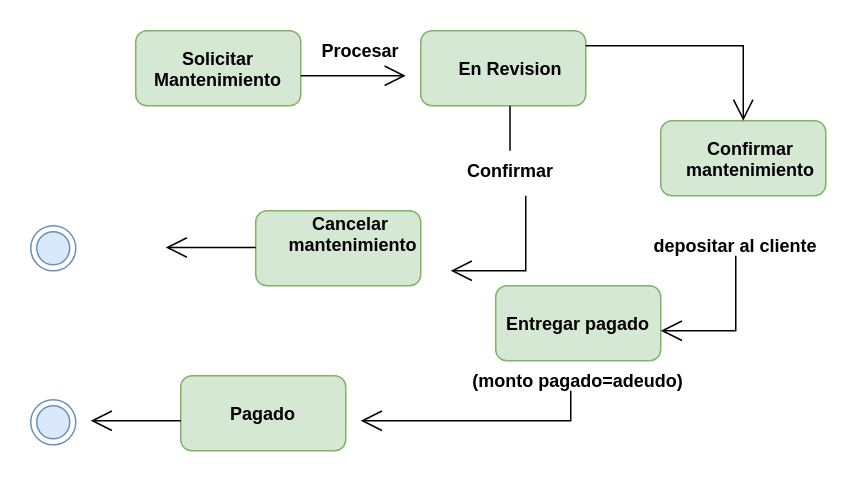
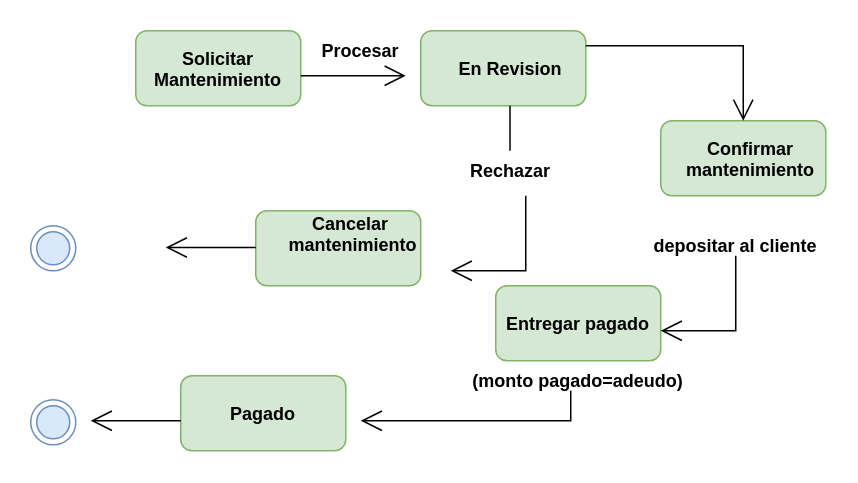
node "Confirmar": label "Confirmar" -> "Rechazar"
